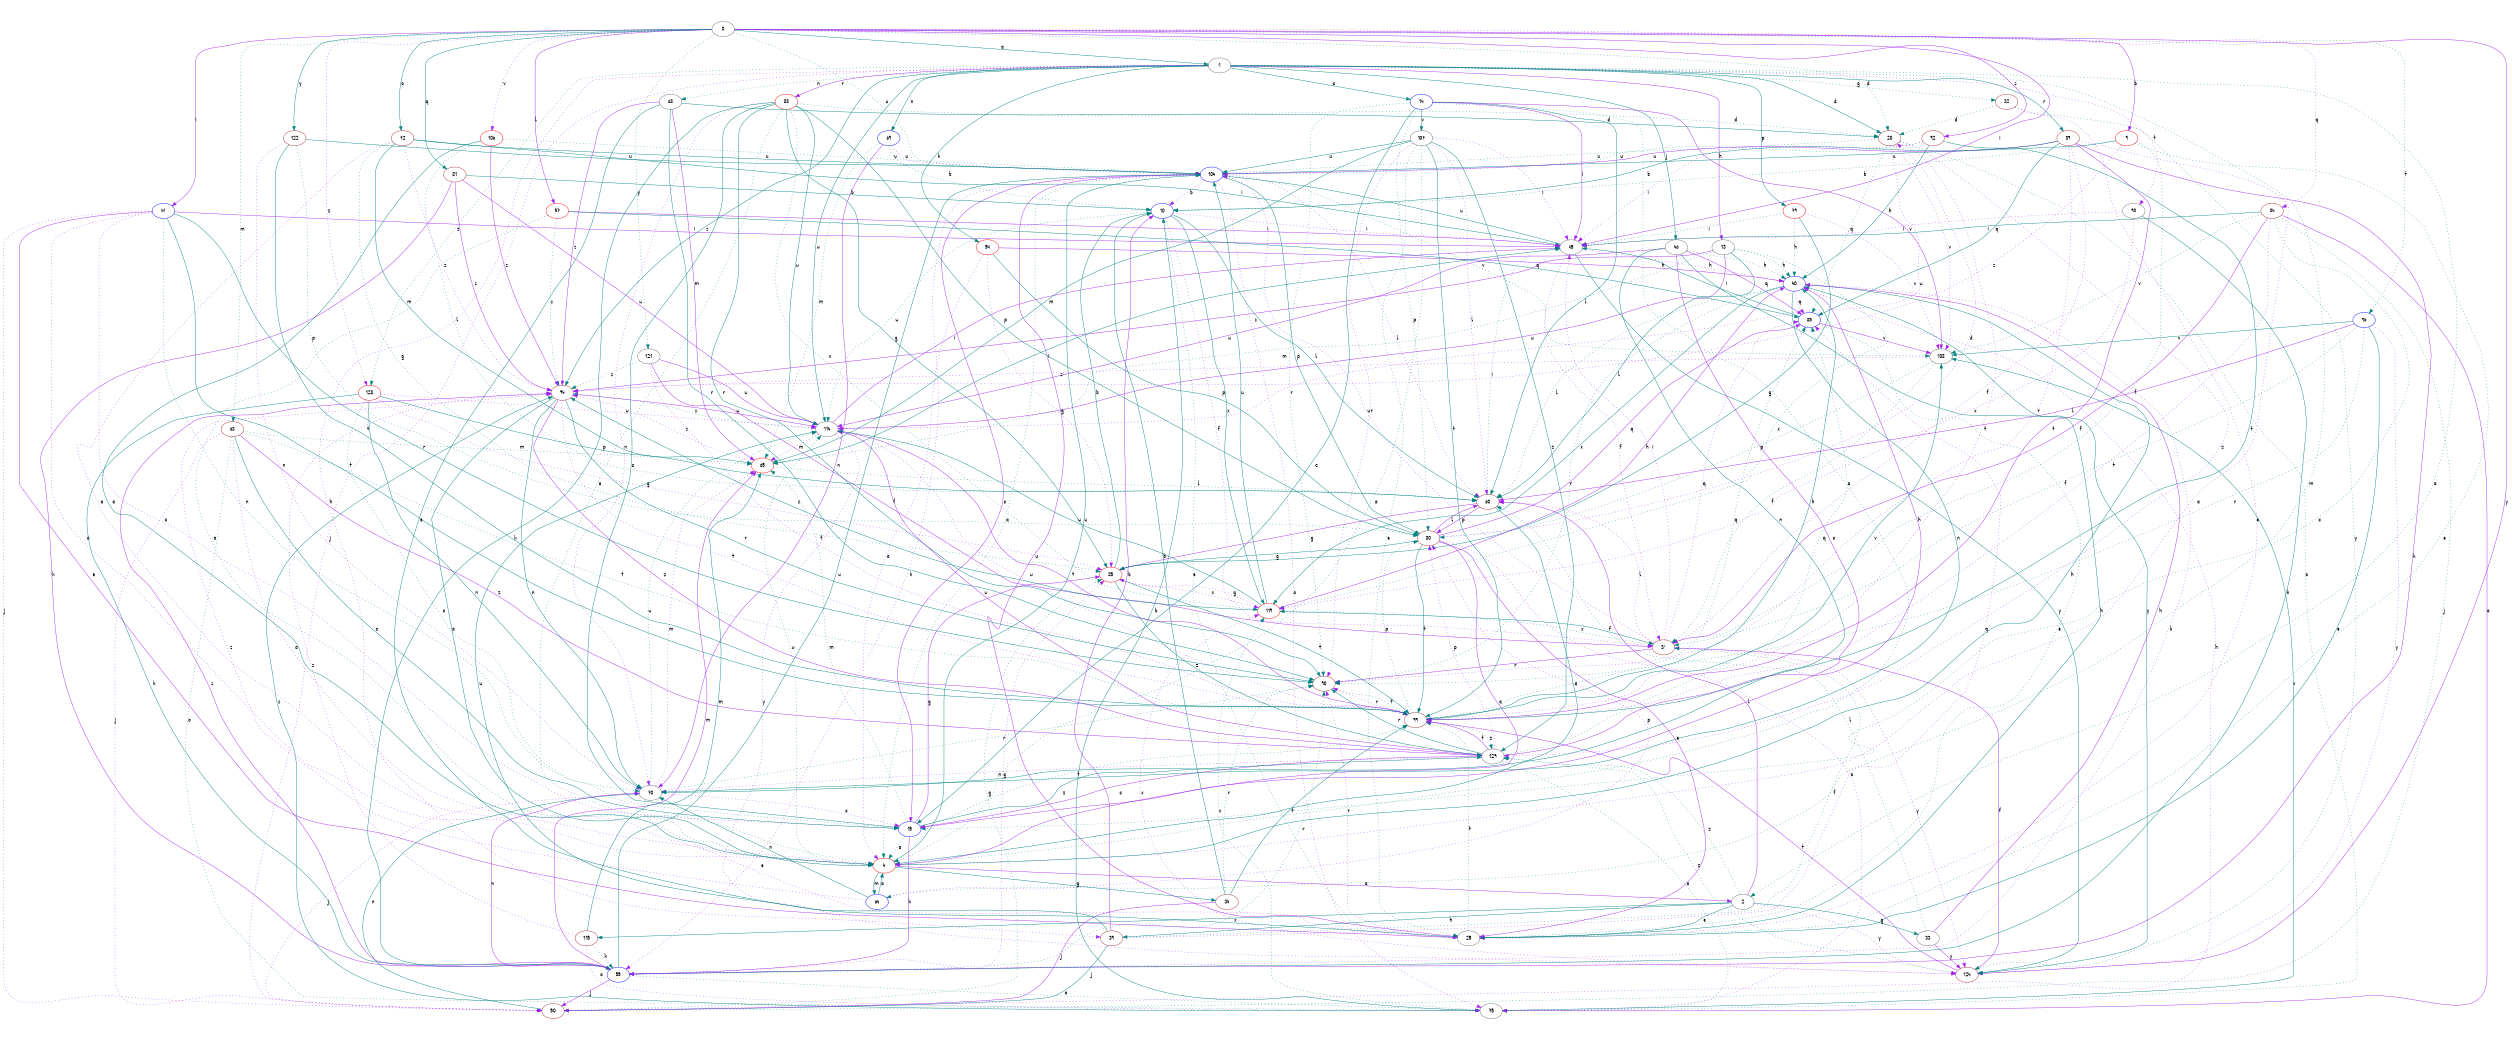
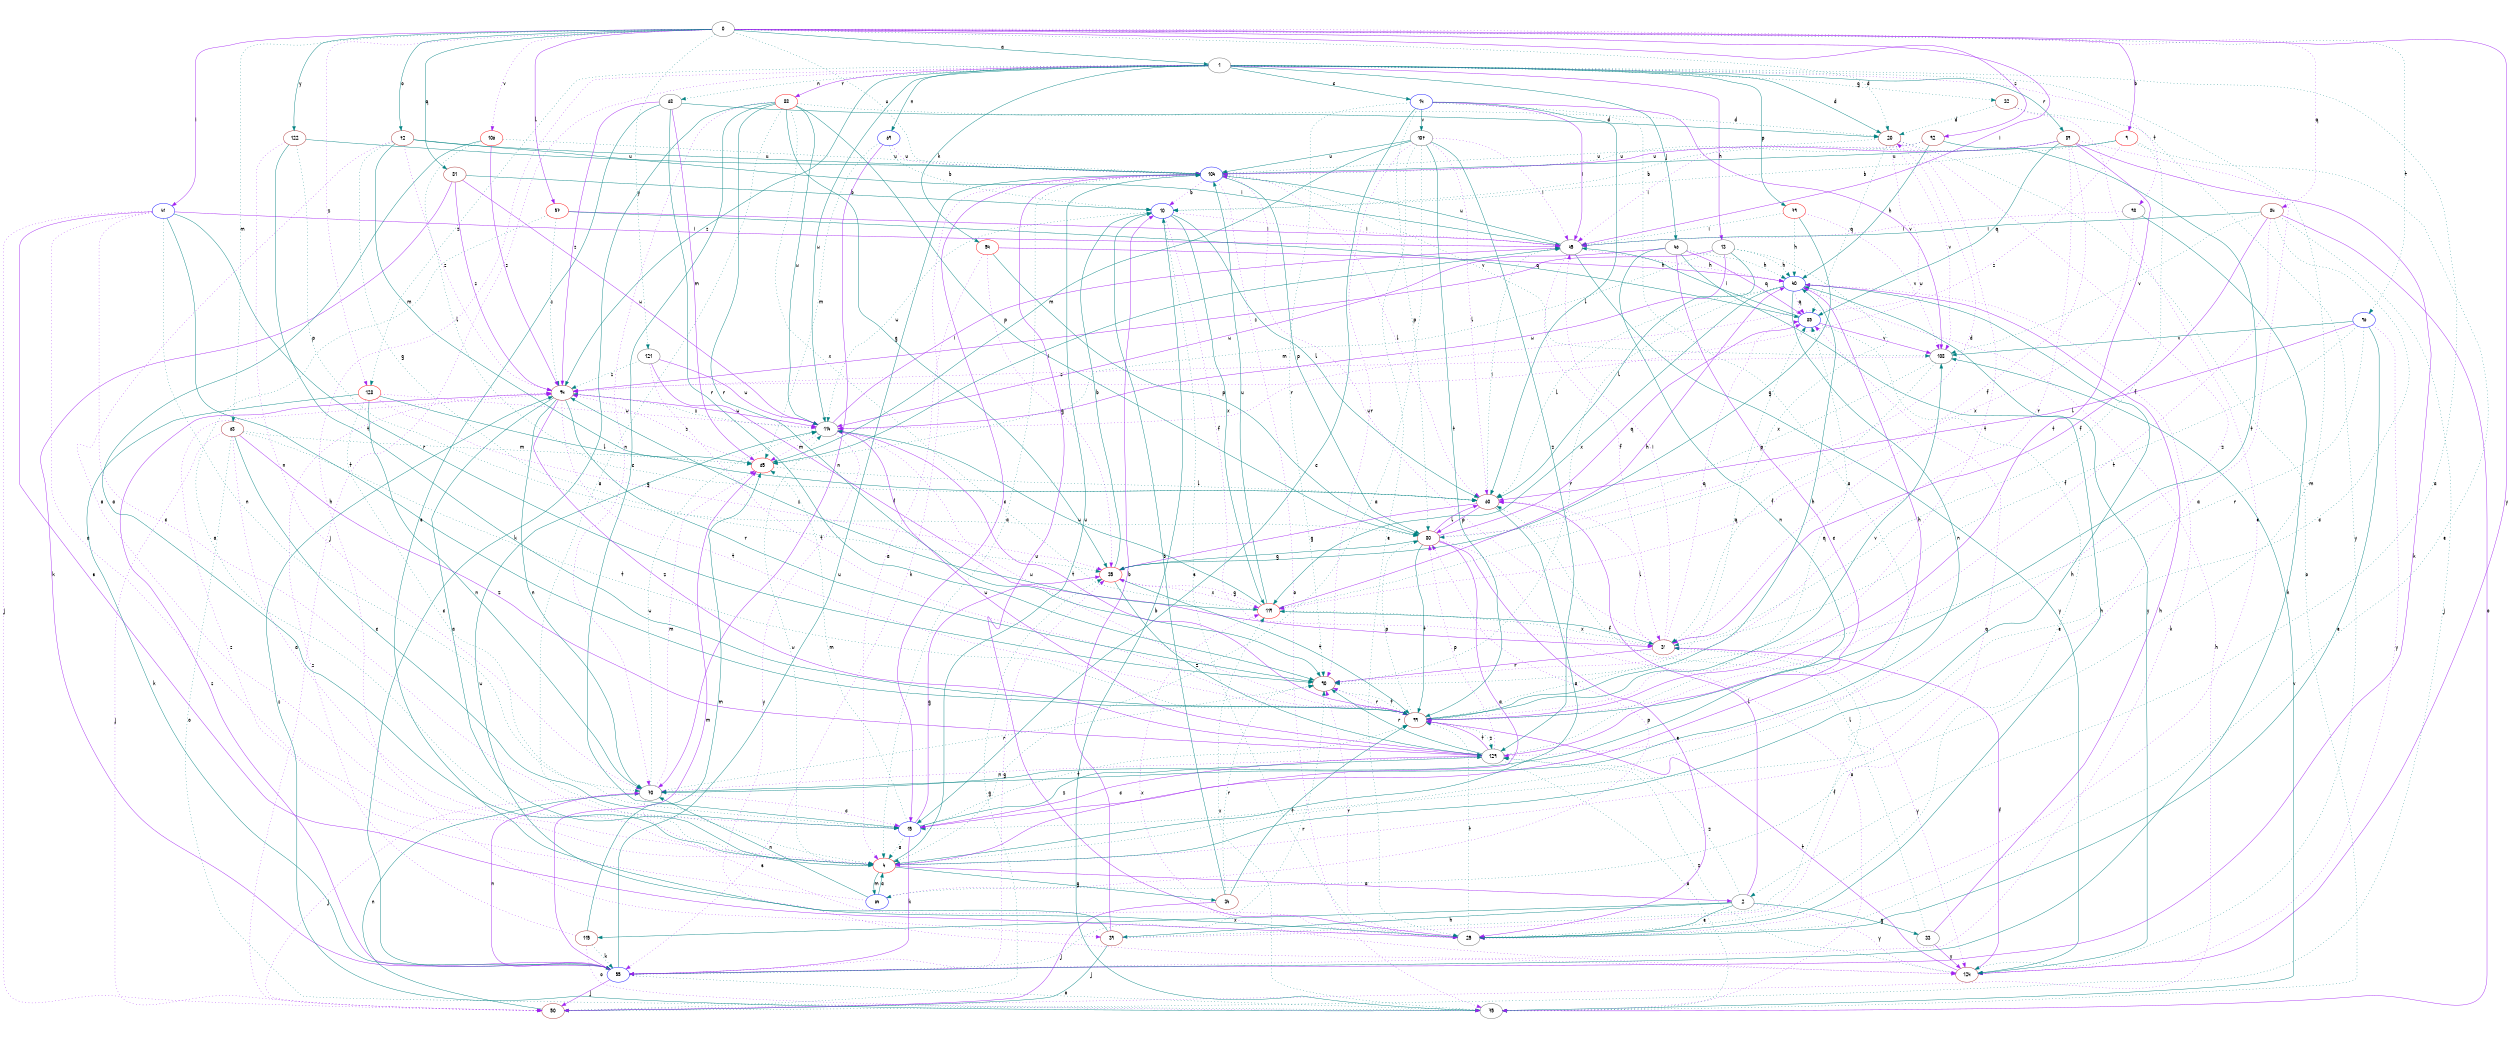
edge "89" -> "10": style solid -> dotted
edge "128" -> "60": label "p" -> "l"
